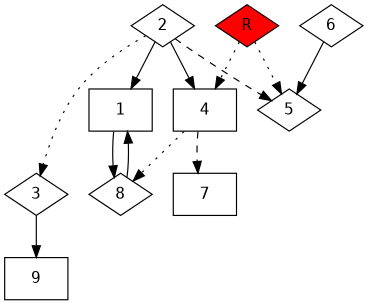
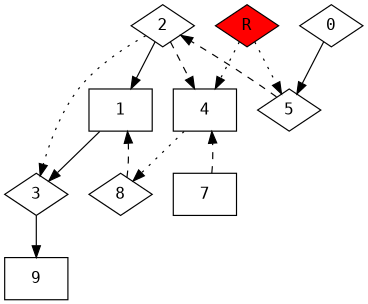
node "6": label "6" -> "0"
edge "2" -> "4": style solid -> dashed
edge "2" -> "5": reversed
edge "4" -> "7": reversed
edge "1" -> "8": now "1" -> "3"
edge "8" -> "1": style solid -> dashed
